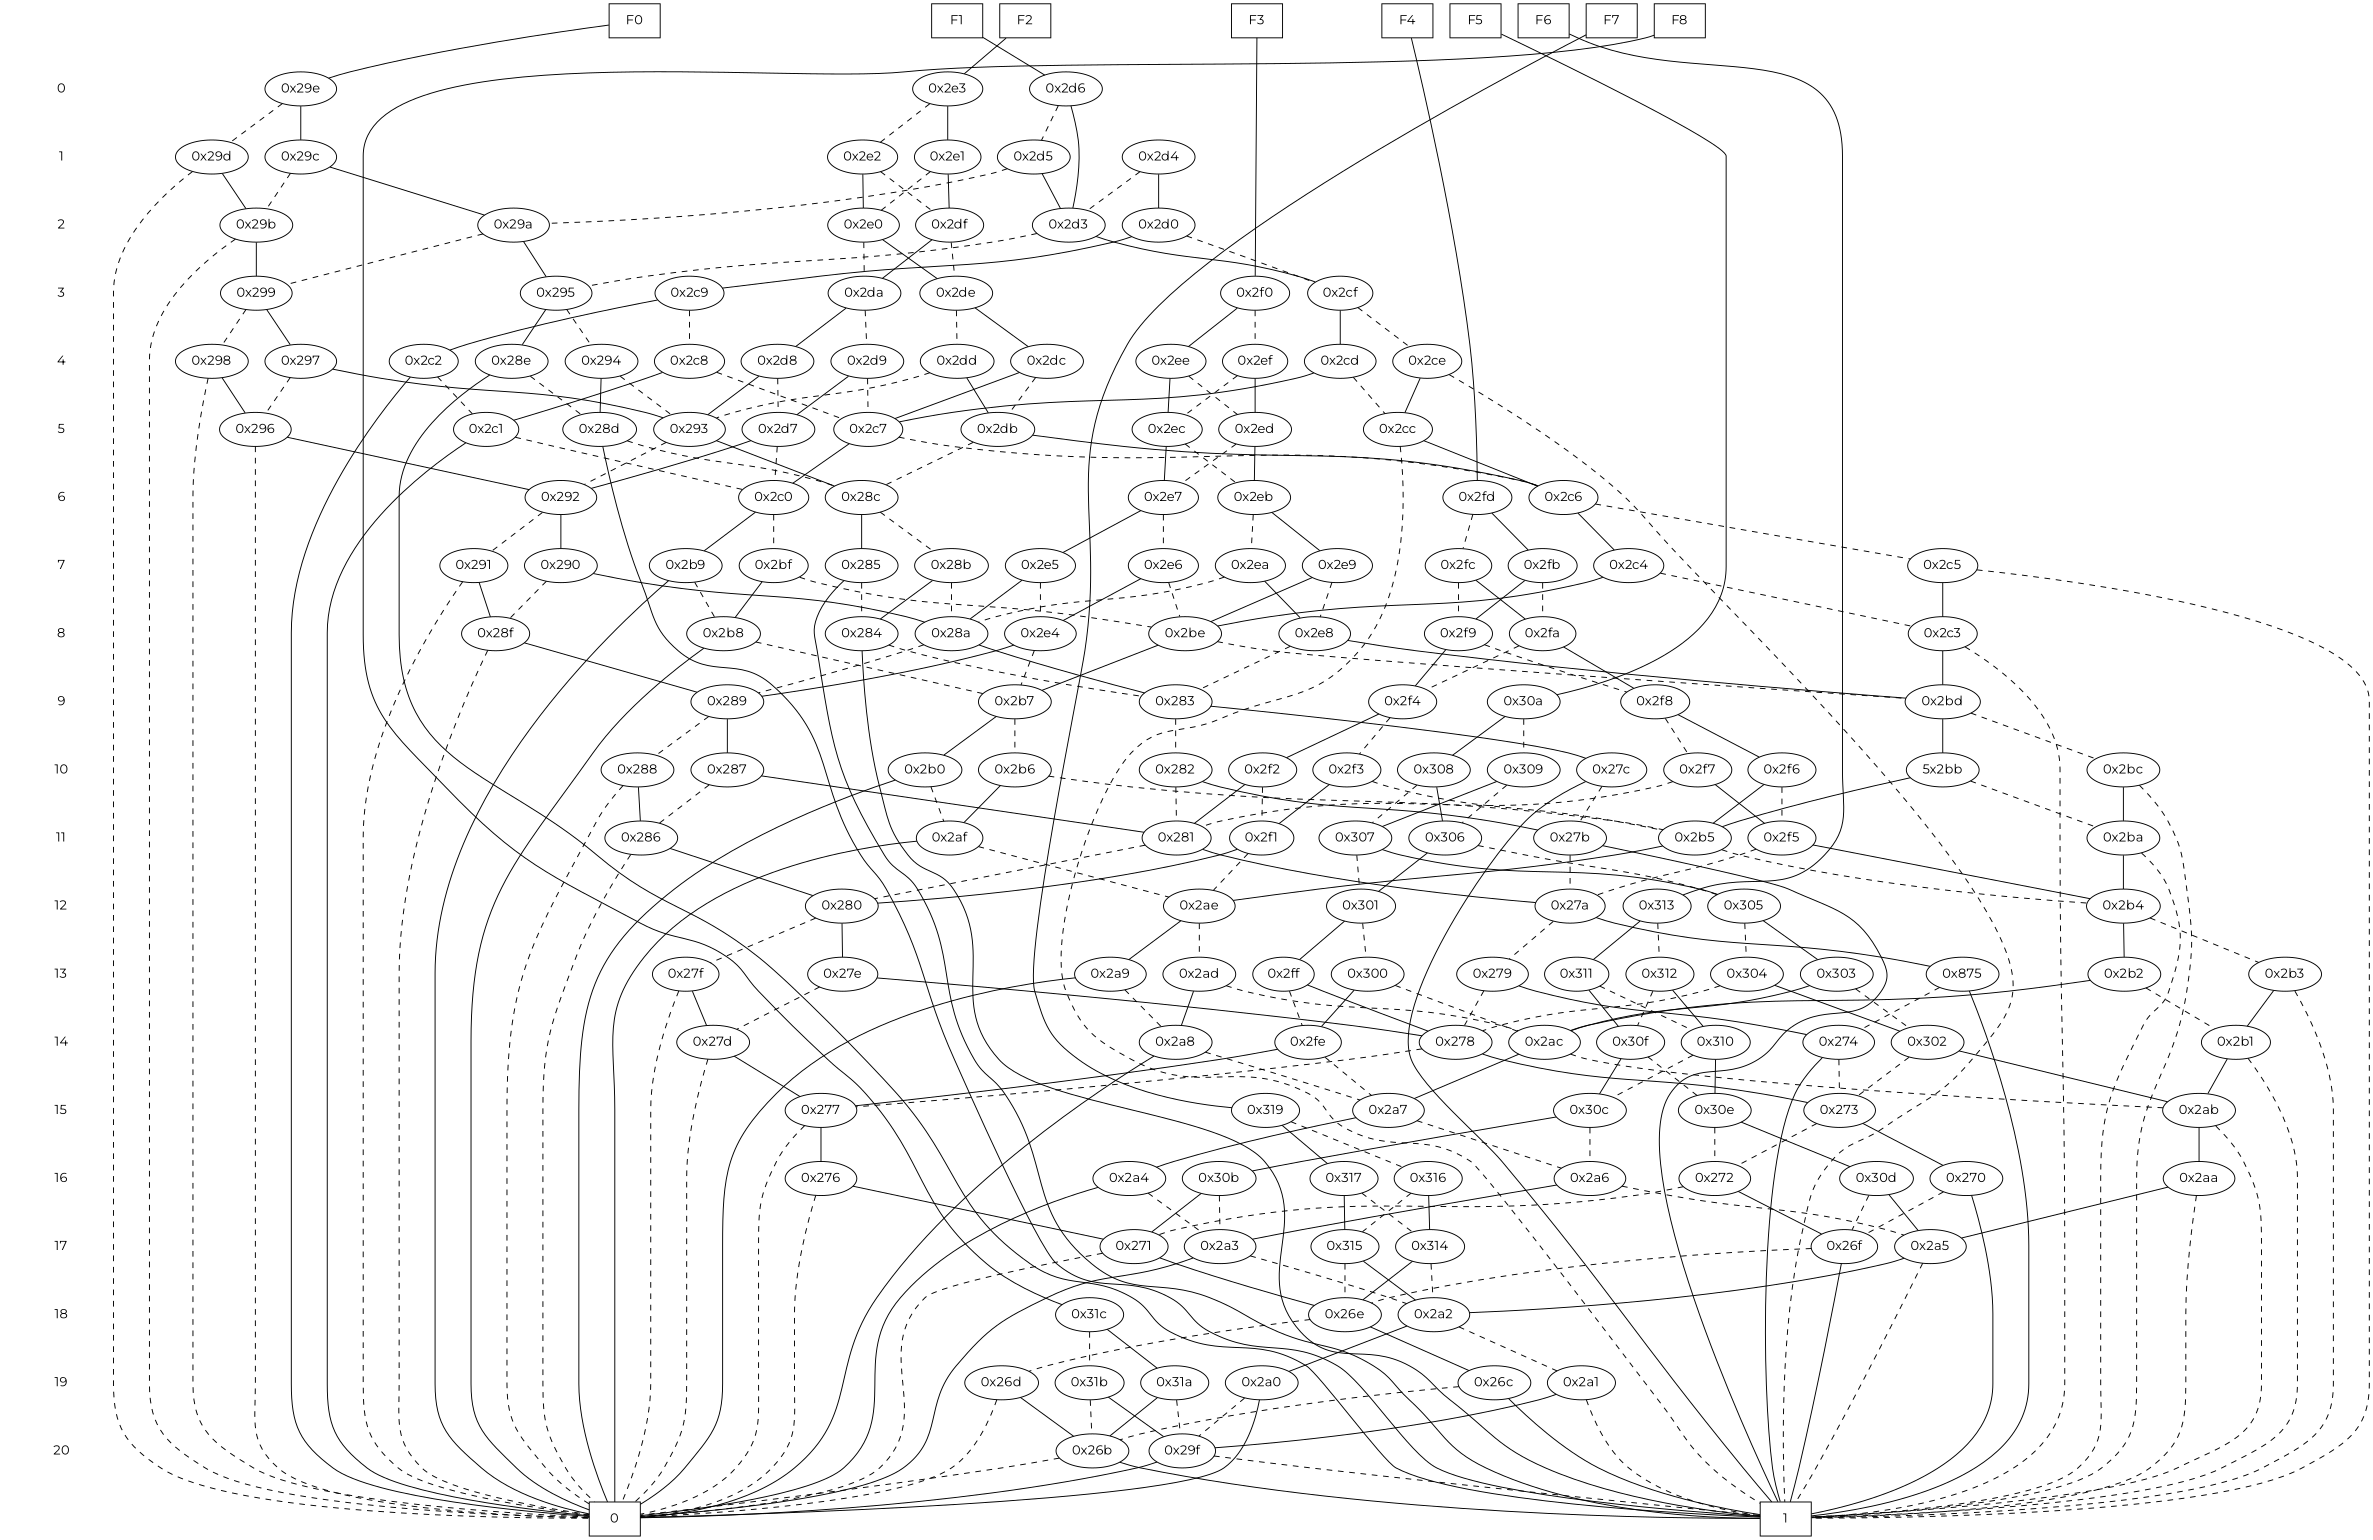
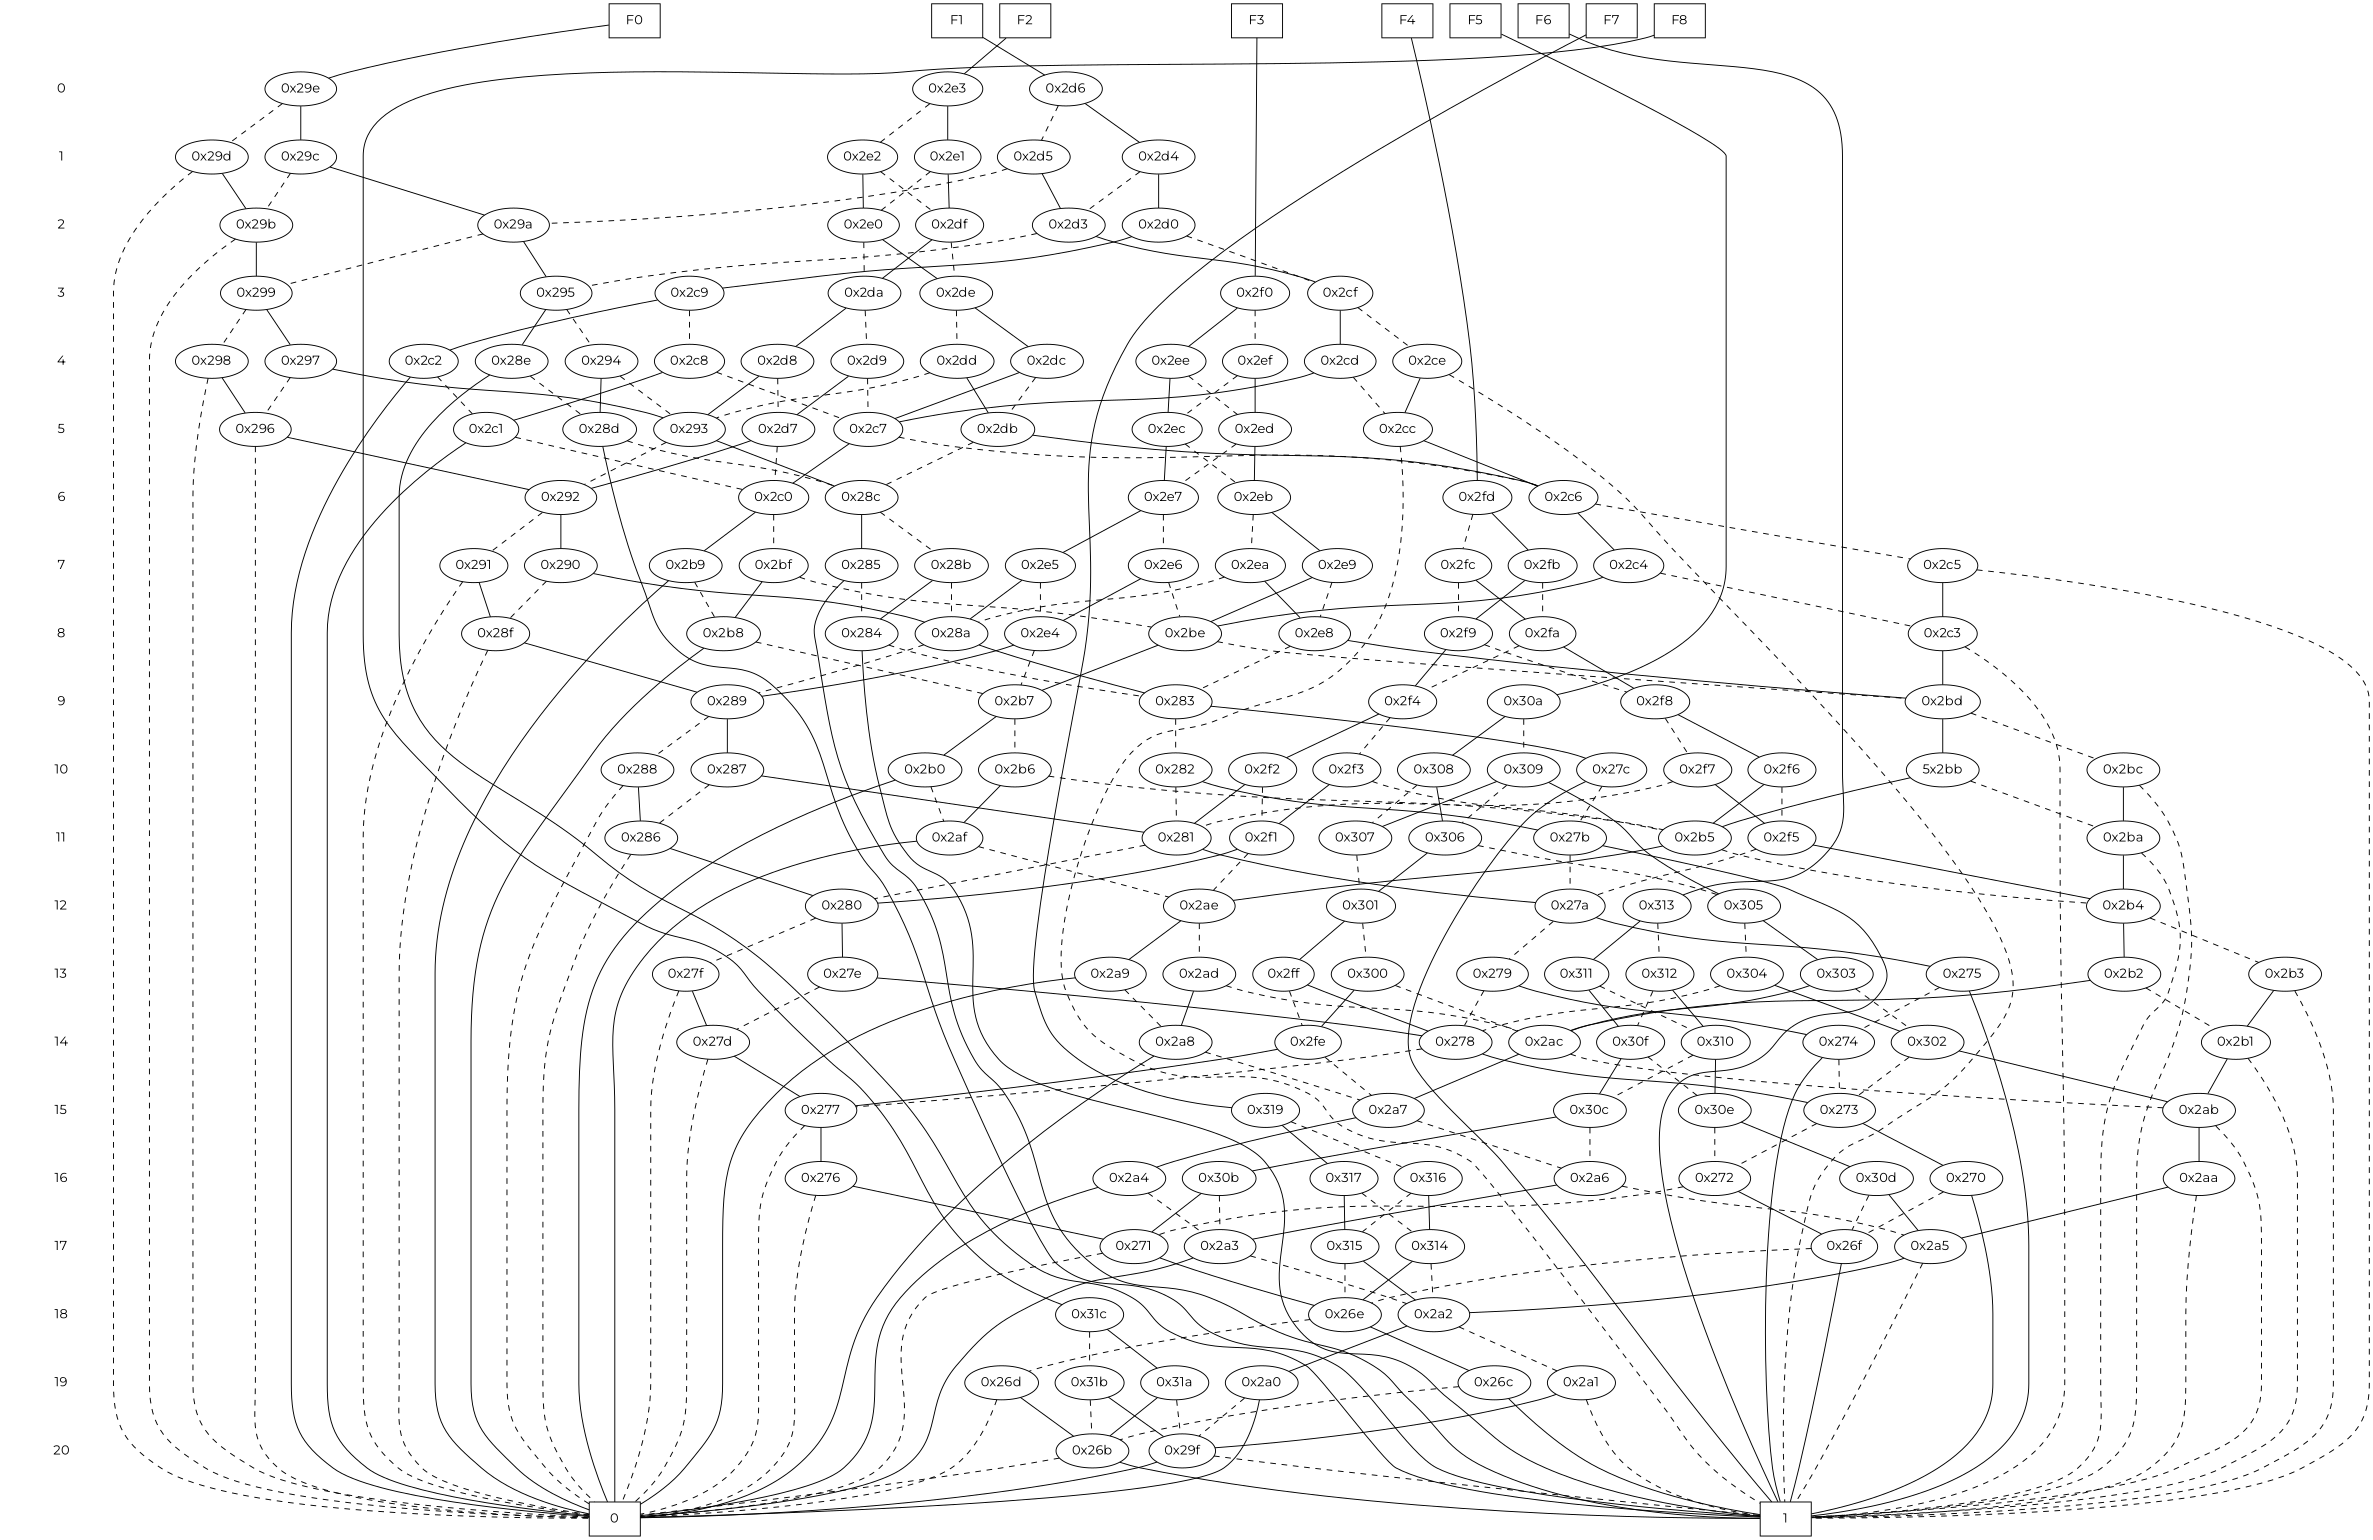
edge "0x2d6" -- "0x2d3": now "0x2d6" -- "0x2d4"
edge "0x307" -- "0x305": now "0x309" -- "0x305"
node "0x875": label "0x875" -> "0x275"
